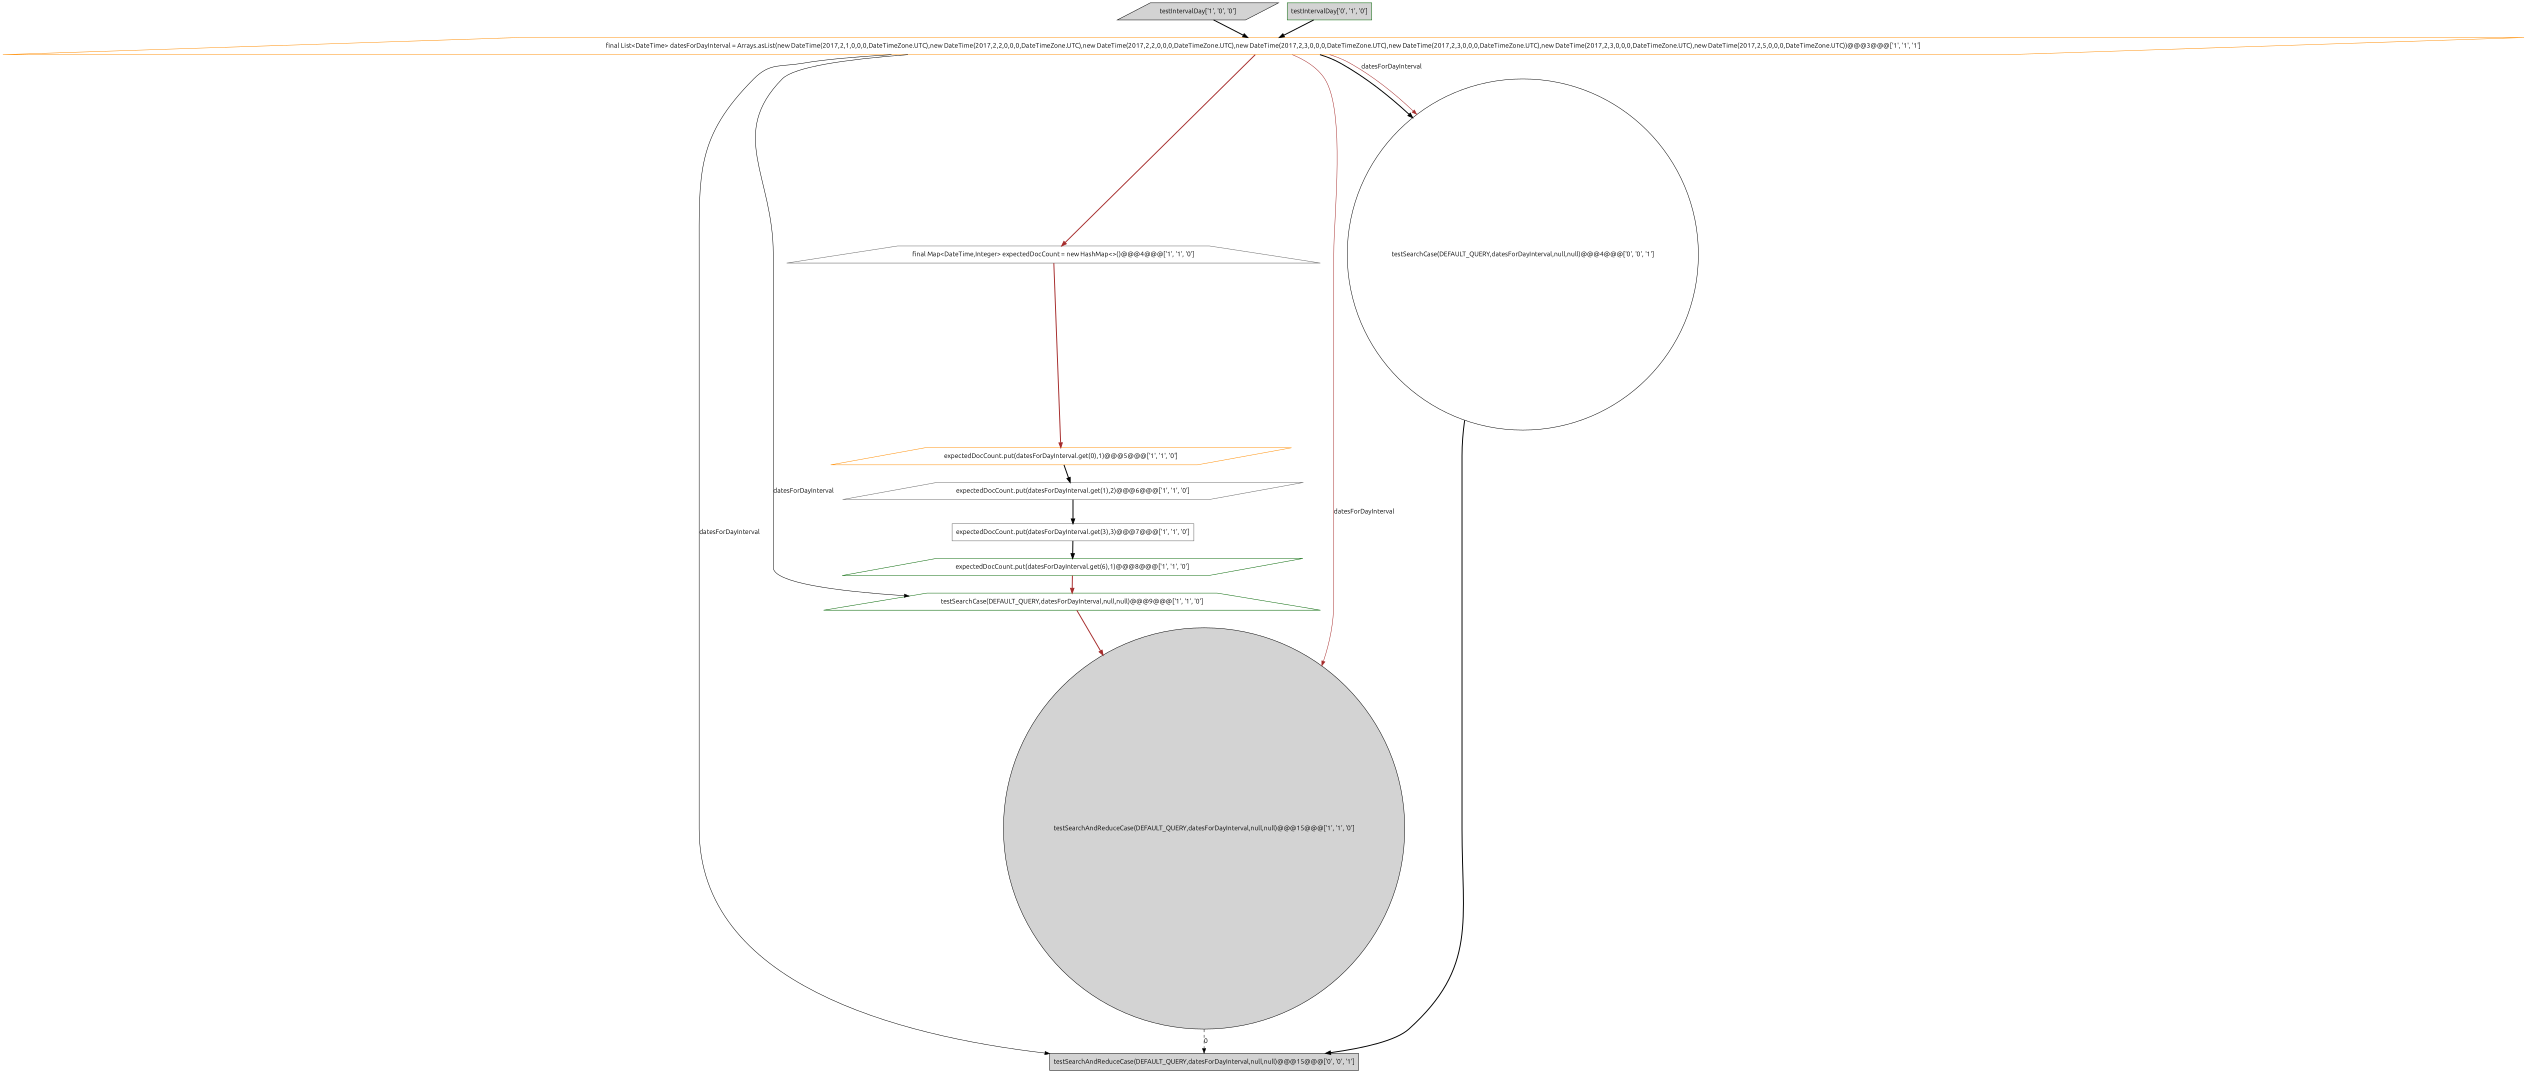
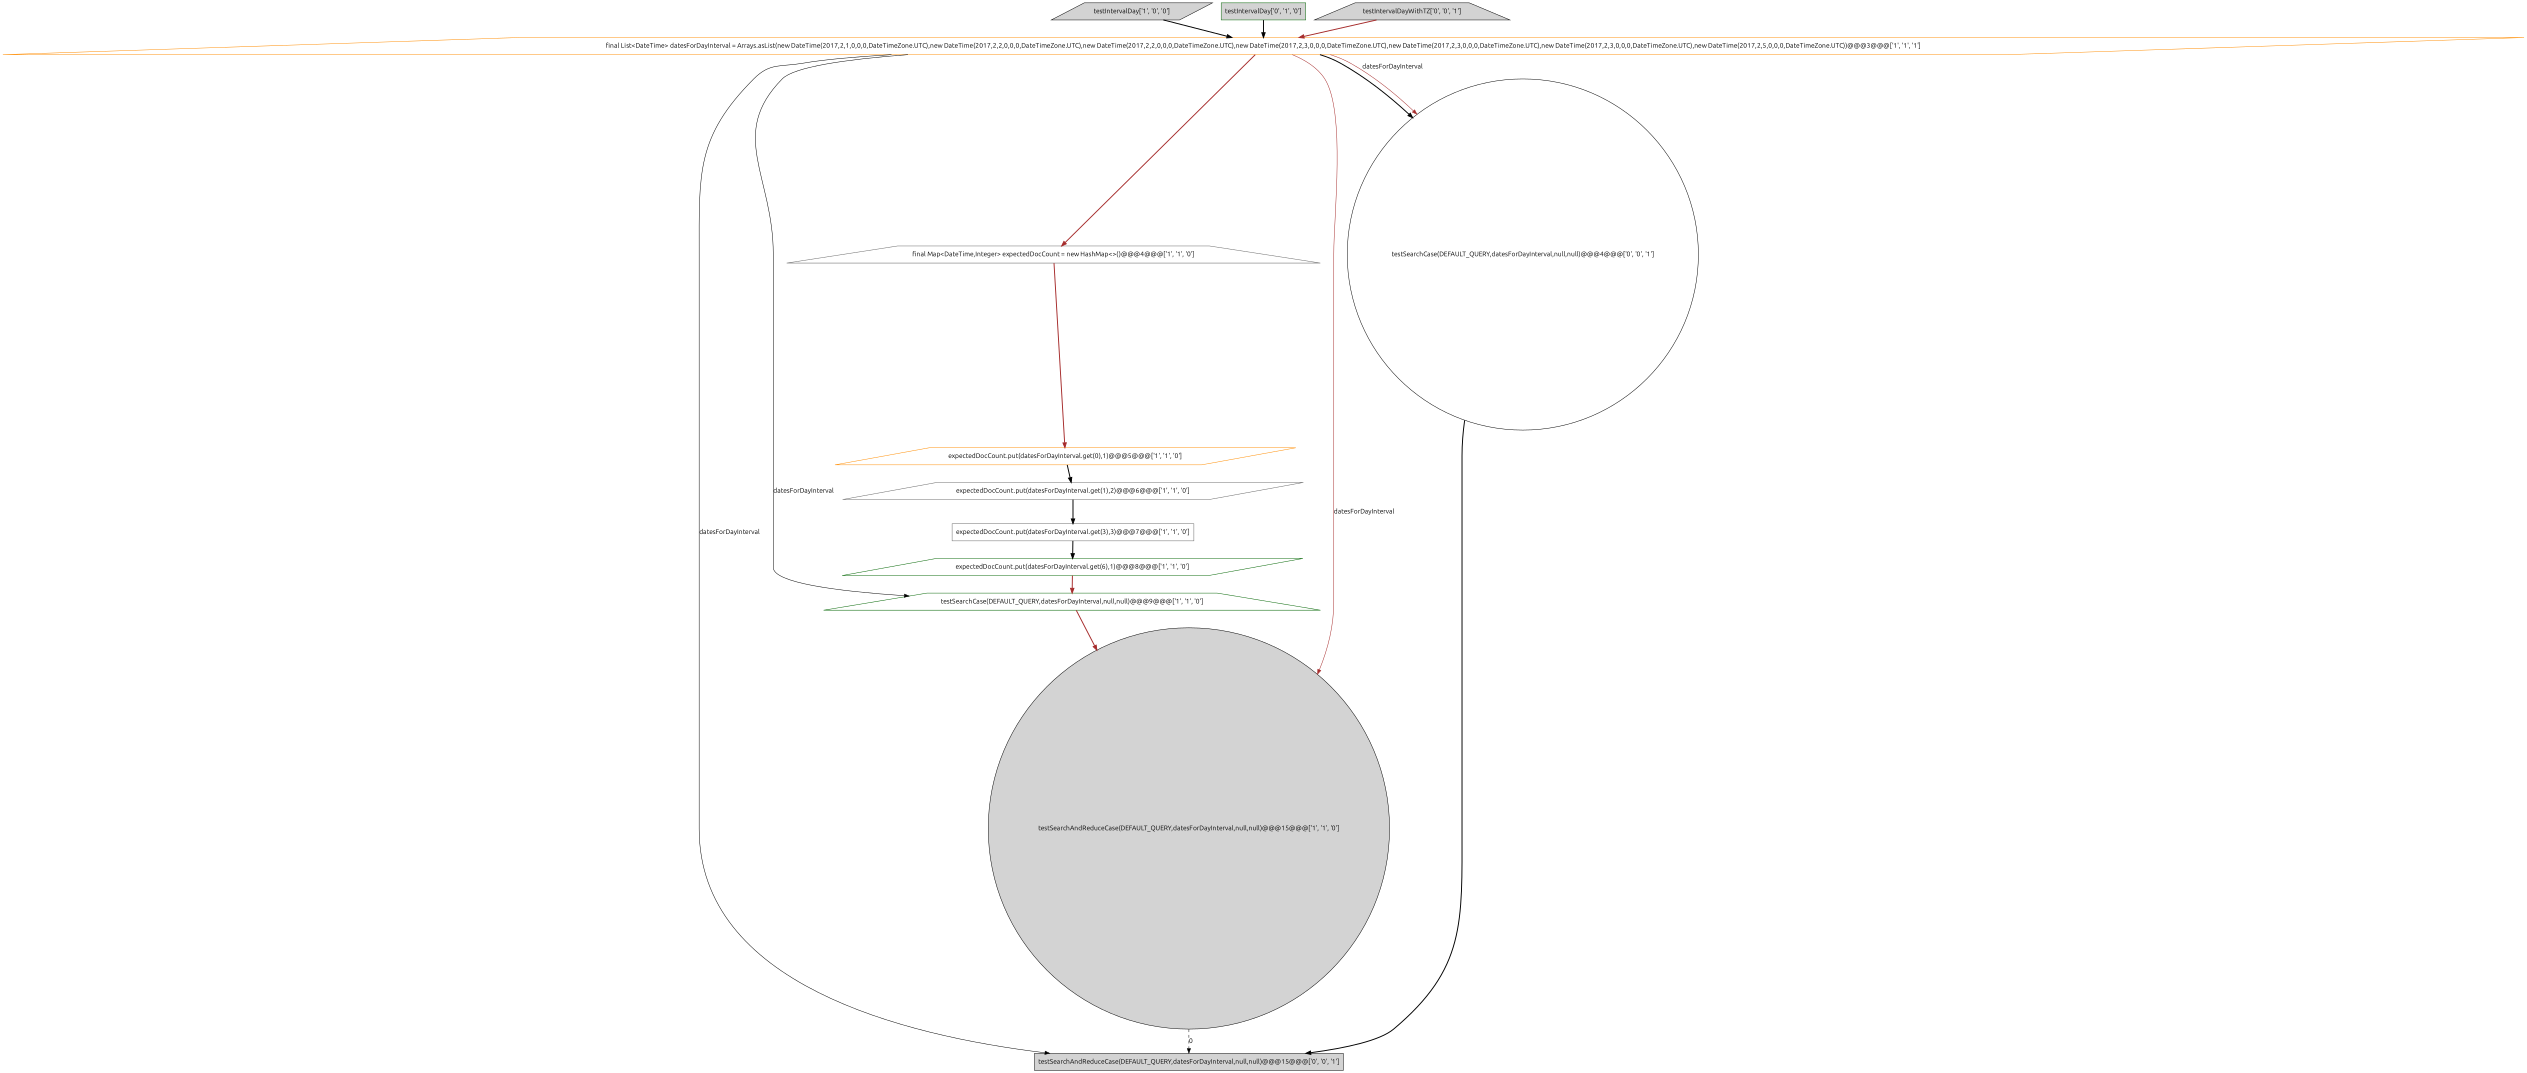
node "testIntervalDayWithTZ['0', '0', '1']": added
